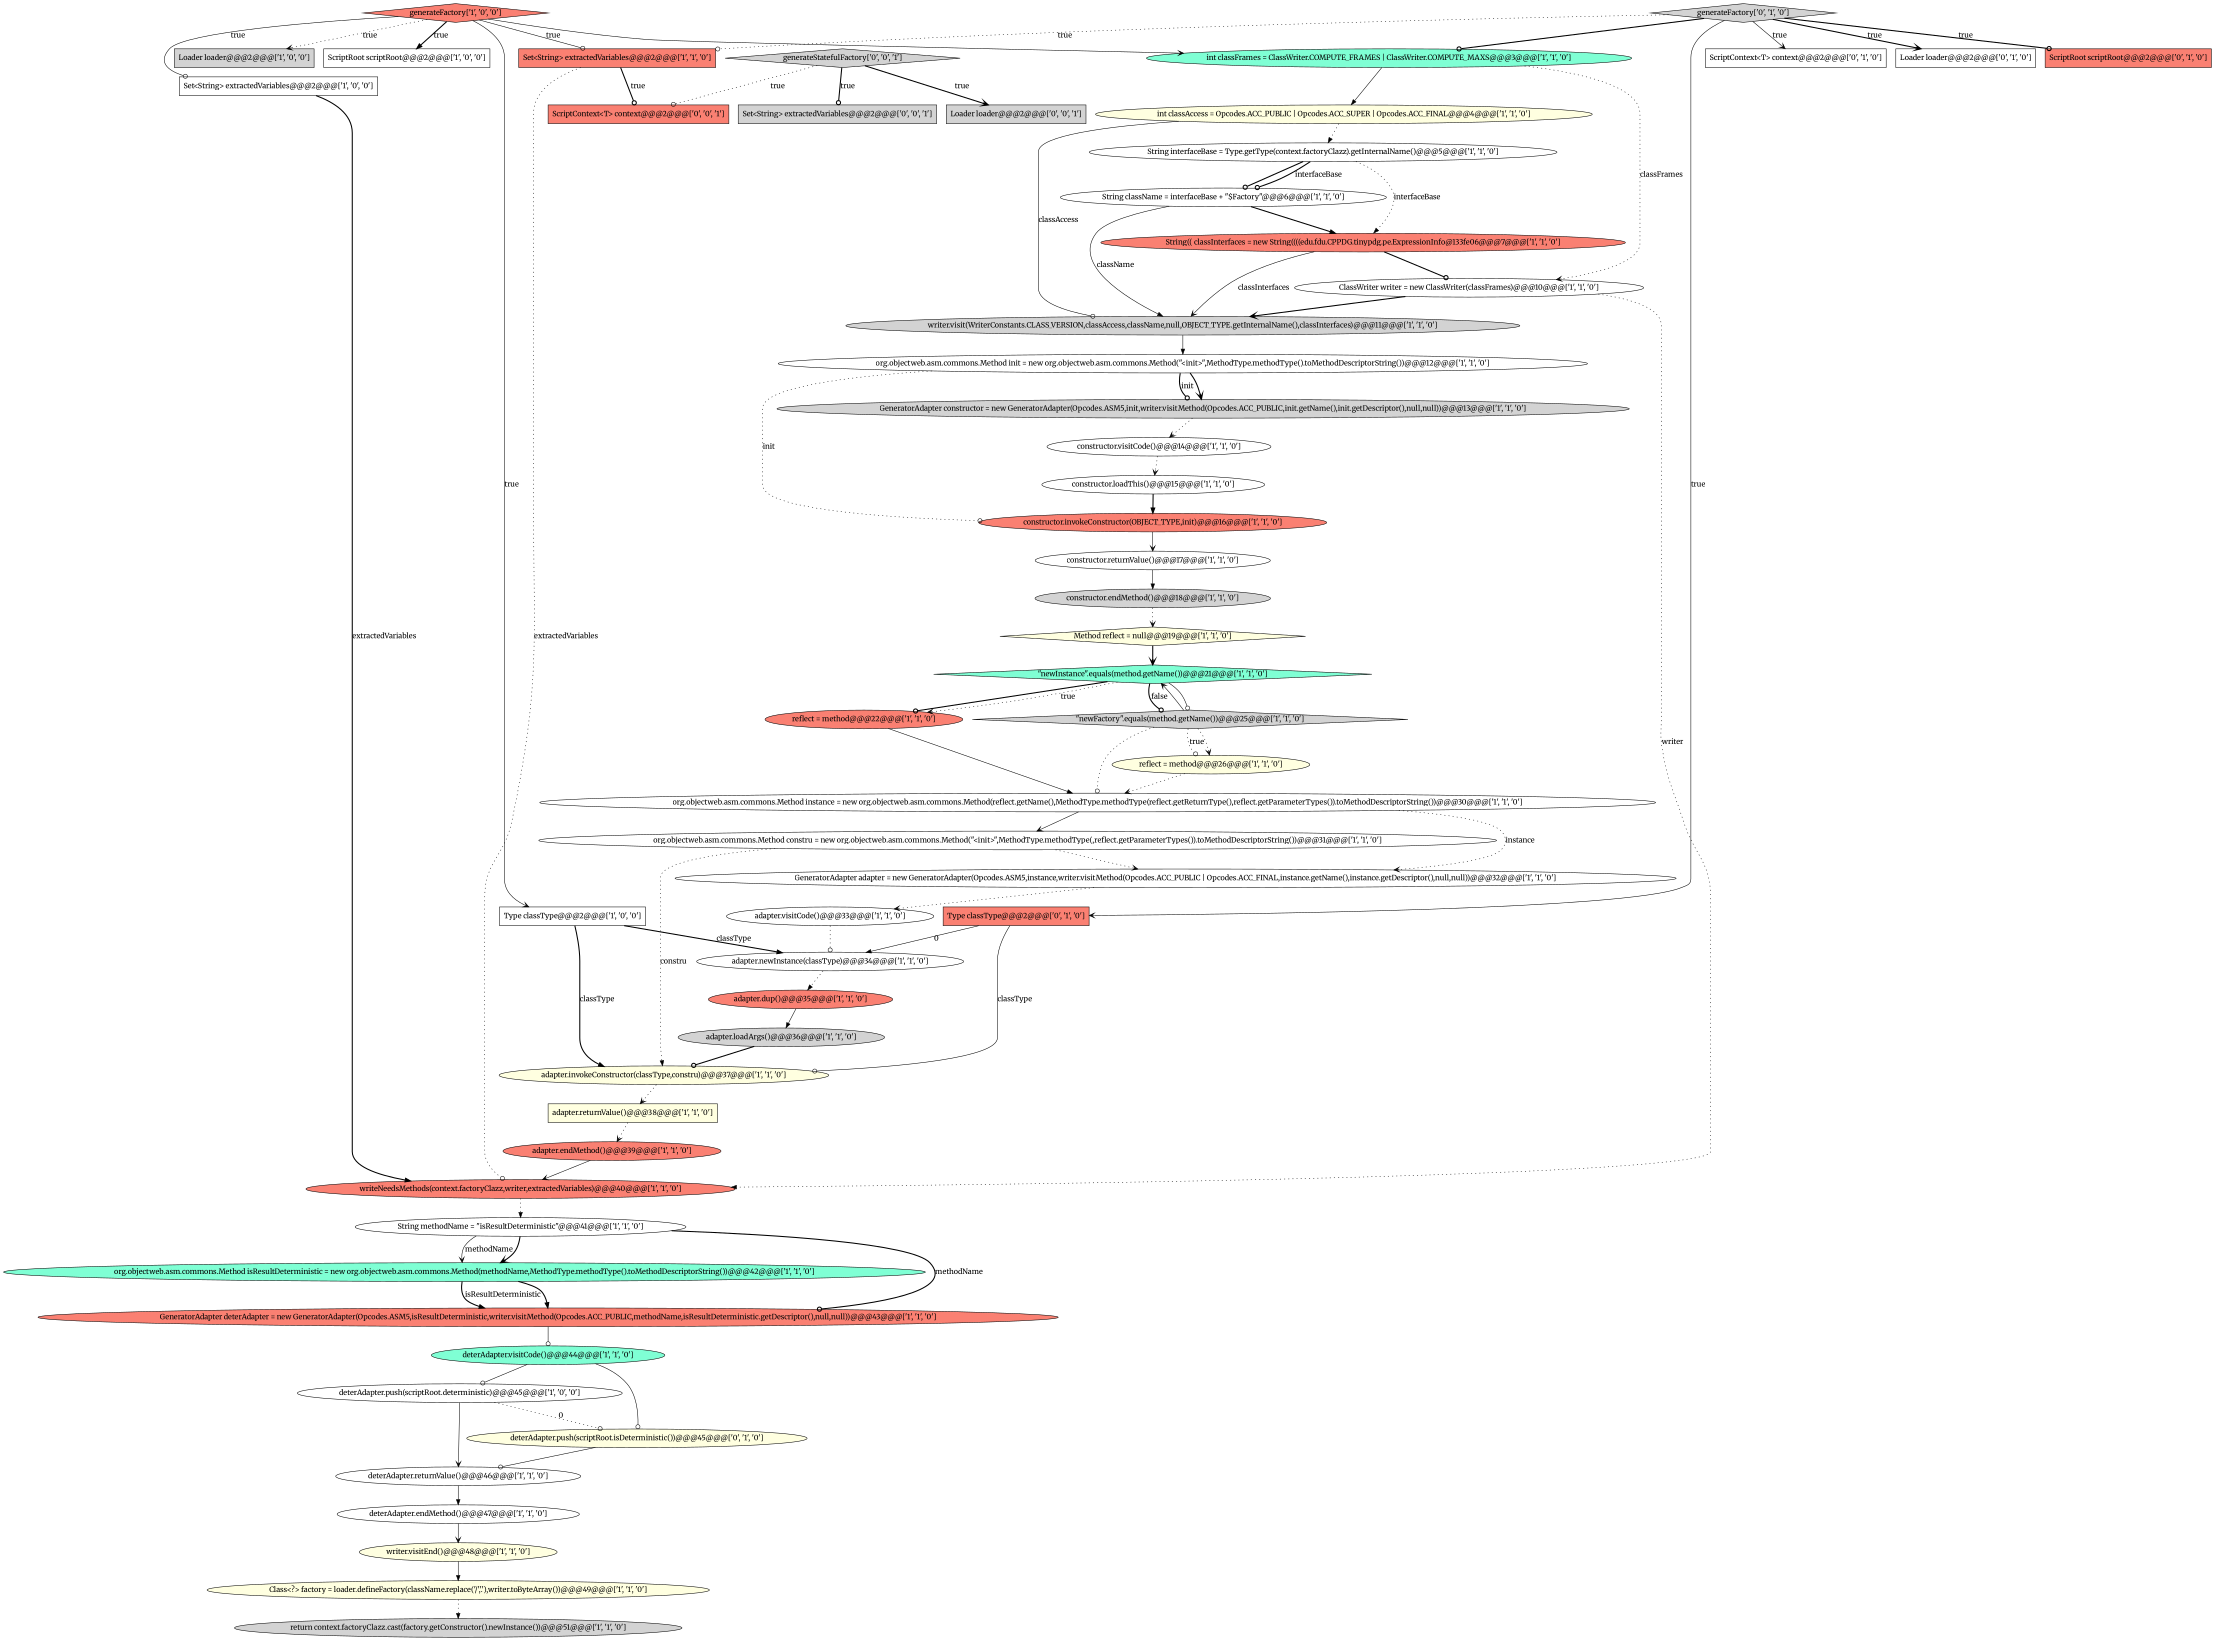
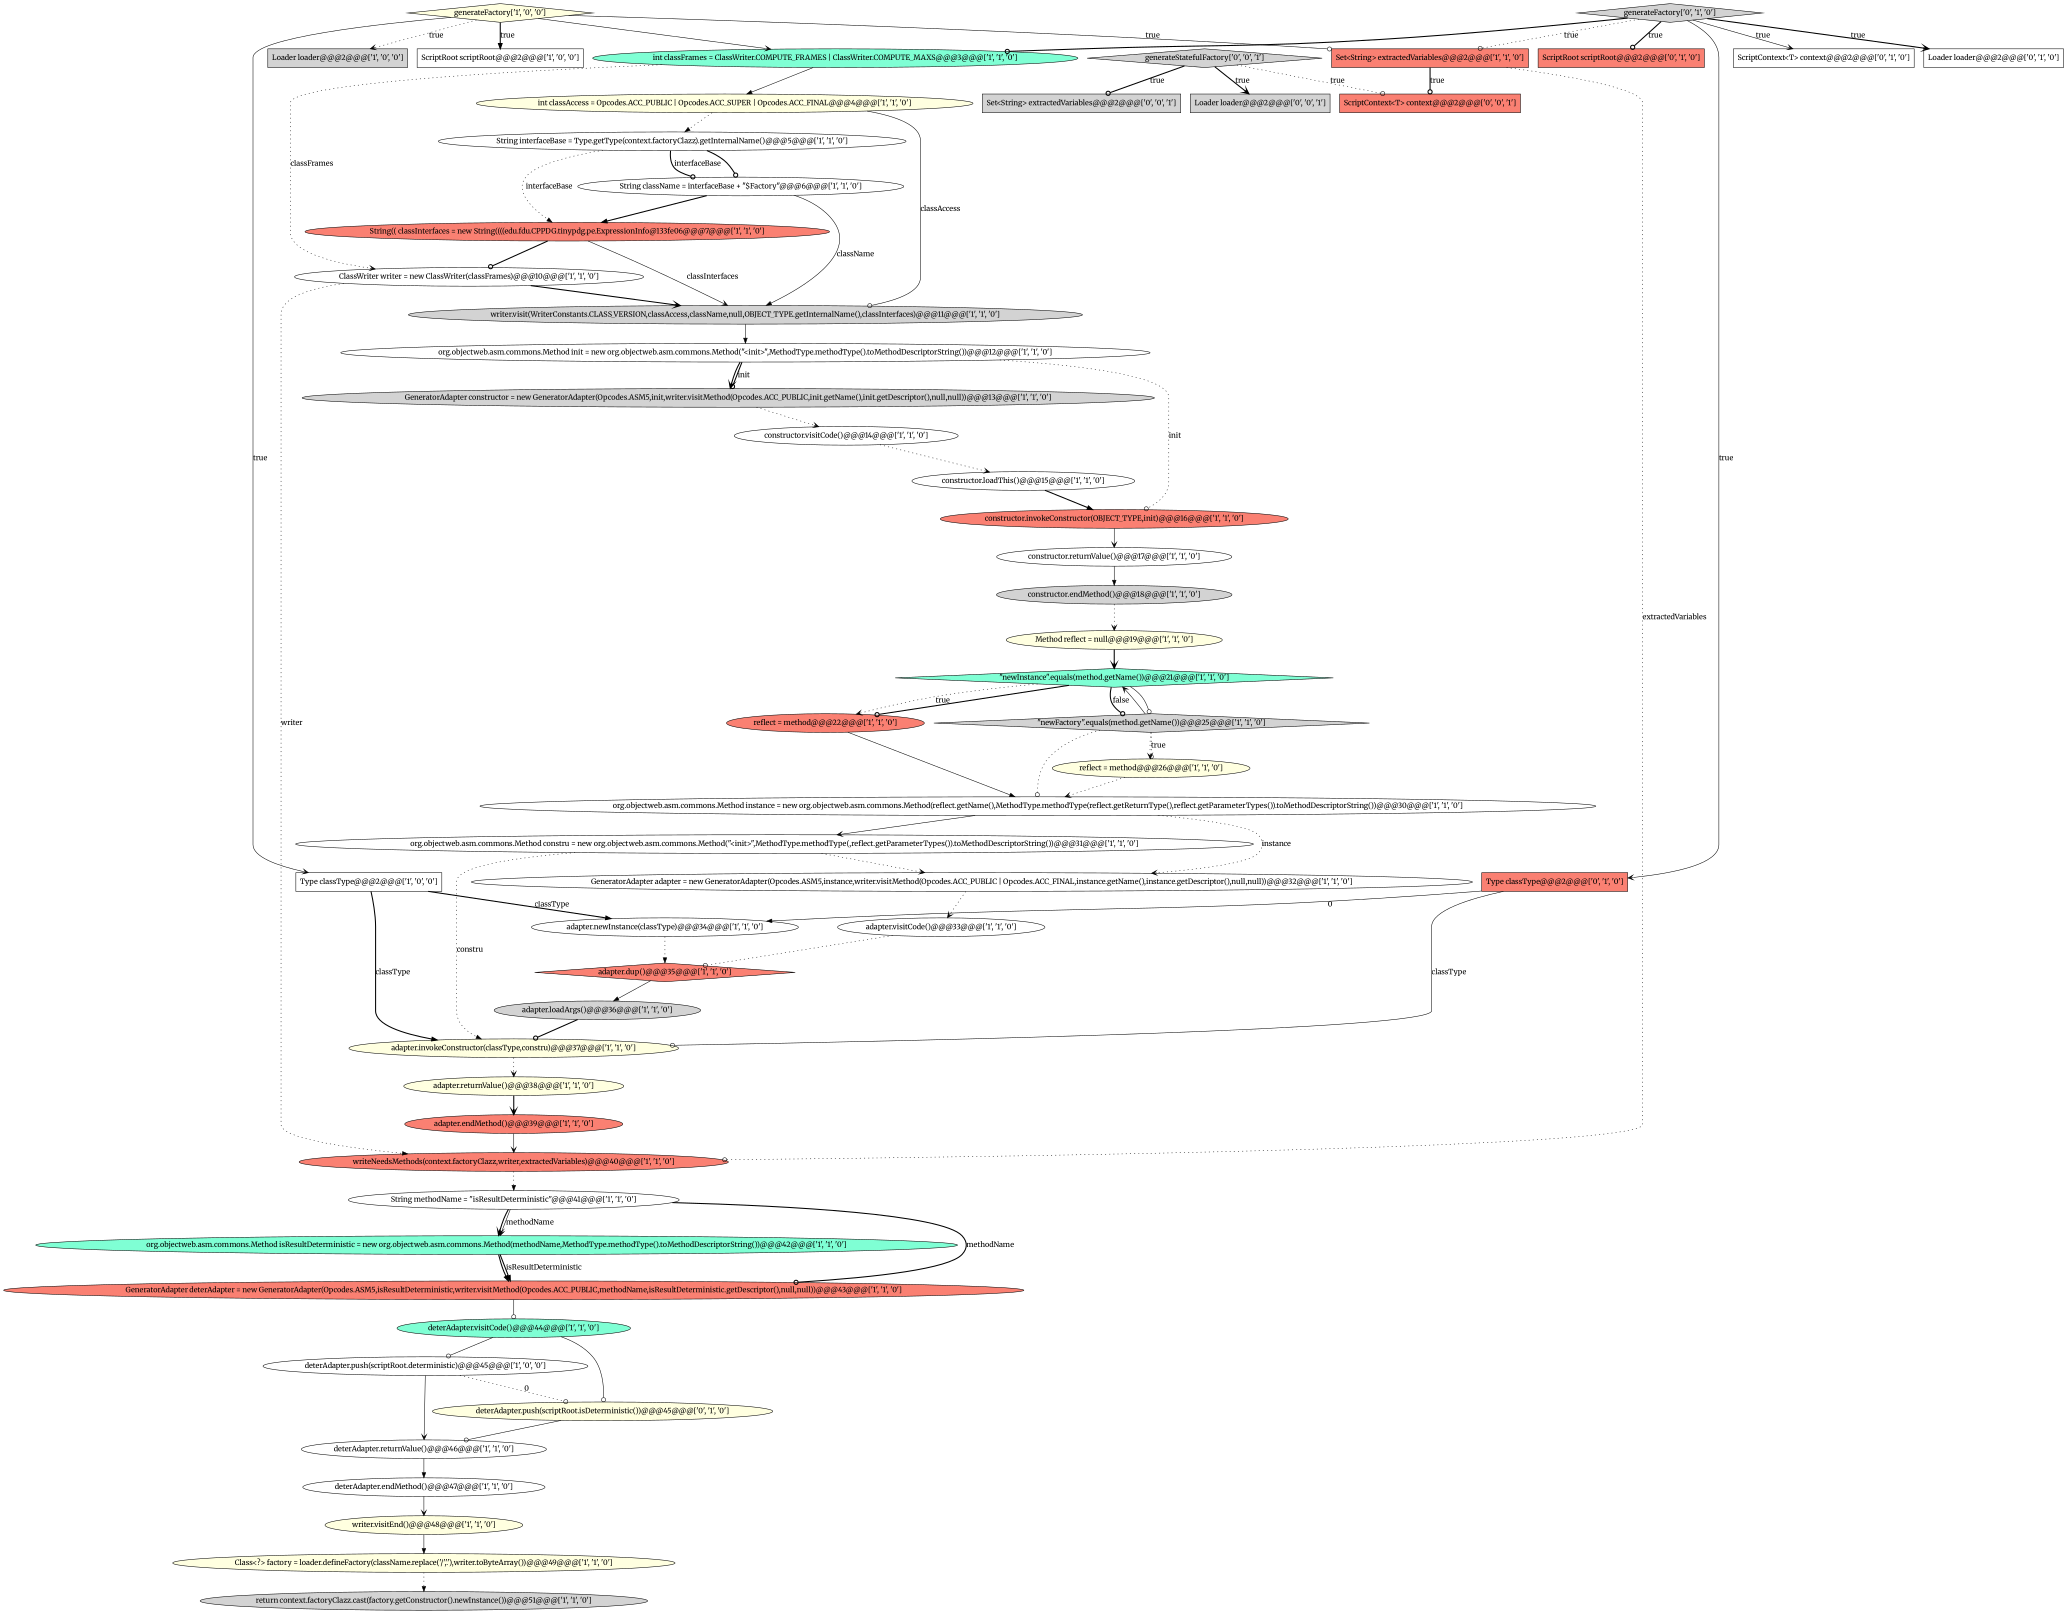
node "generateFactory['1', '0', '0']": fillcolor salmon -> lightyellow
node "Set<String> extractedVariables@@@2@@@['1', '0', '0']": removed
node "Method reflect = null@@@19@@@['1', '1', '0']": shape diamond -> ellipse
edge "adapter.visitCode()@@@33@@@['1', '1', '0']" -> "adapter.newInstance(classType)@@@34@@@['1', '1', '0']": now "adapter.visitCode()@@@33@@@['1', '1', '0']" -> "adapter.dup()@@@35@@@['1', '1', '0']"
node "adapter.dup()@@@35@@@['1', '1', '0']": shape ellipse -> diamond
node "adapter.returnValue()@@@38@@@['1', '1', '0']": shape box -> ellipse
edge "adapter.returnValue()@@@38@@@['1', '1', '0']" -> "adapter.endMethod()@@@39@@@['1', '1', '0']": style dotted -> bold
